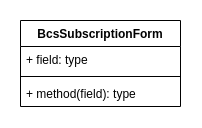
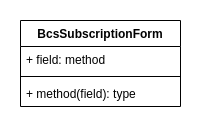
node "+ field: type": label "+ field: type" -> "+ field: method"
